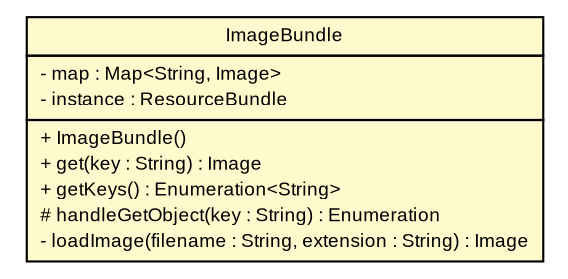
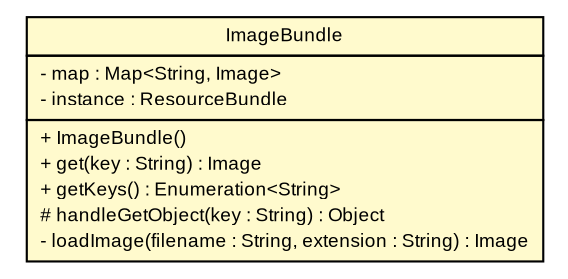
node "ImageBundle": text "# handleGetObject(key : String) : Enumeration" -> "# handleGetObject(key : String) : Object"
